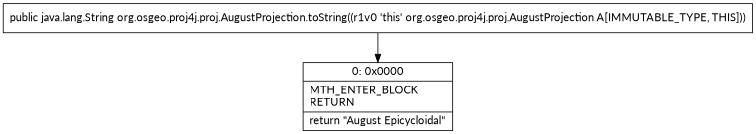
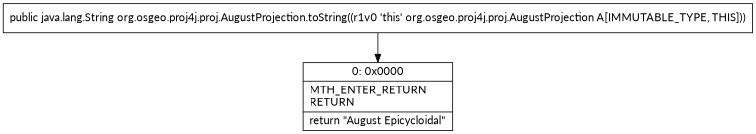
node "0: 0x0000": text "MTH_ENTER_BLOCK" -> "MTH_ENTER_RETURN"
